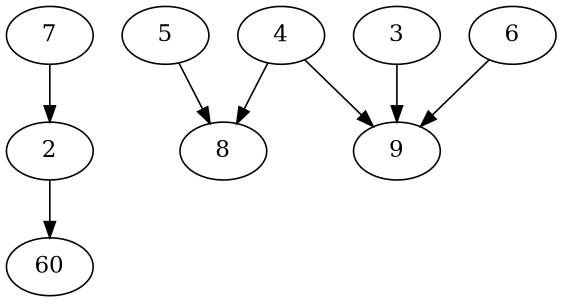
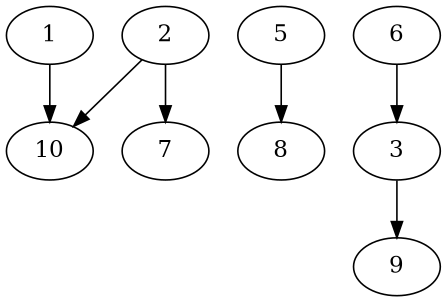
node "1": added
node "4": removed
edge "7" -> "2": reversed
edge "6" -> "9": now "6" -> "3"
node "60": label "60" -> "10"
